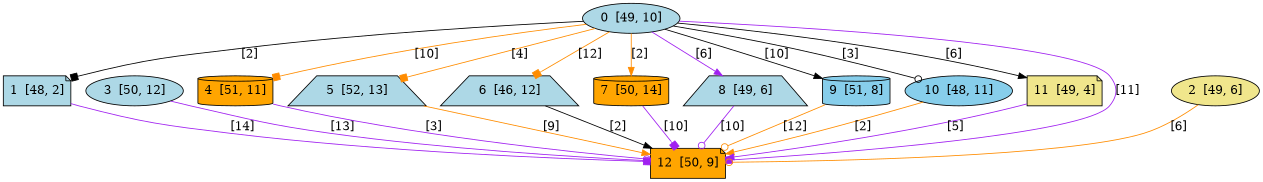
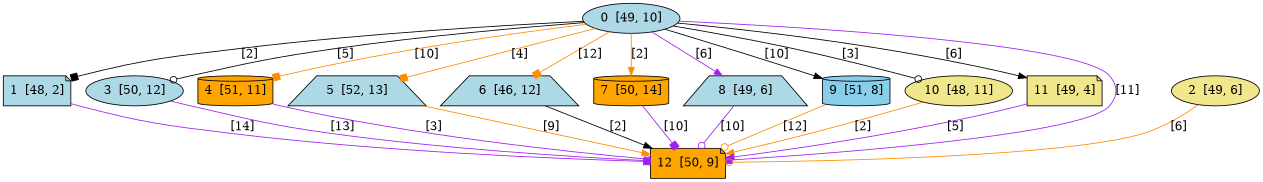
edge "0  [49, 10]" -> "3  [50, 12]": added, label "[5]"
node "10  [48, 11]": fillcolor skyblue -> khaki
